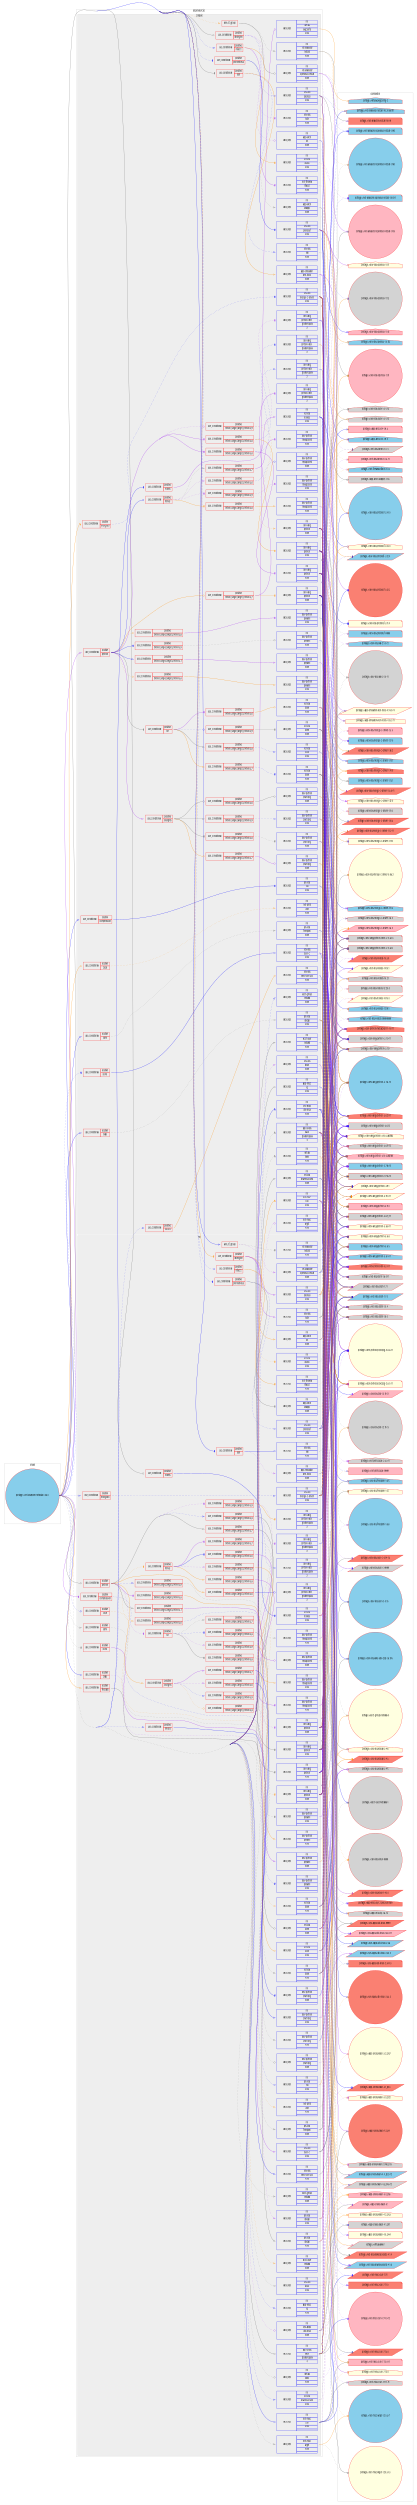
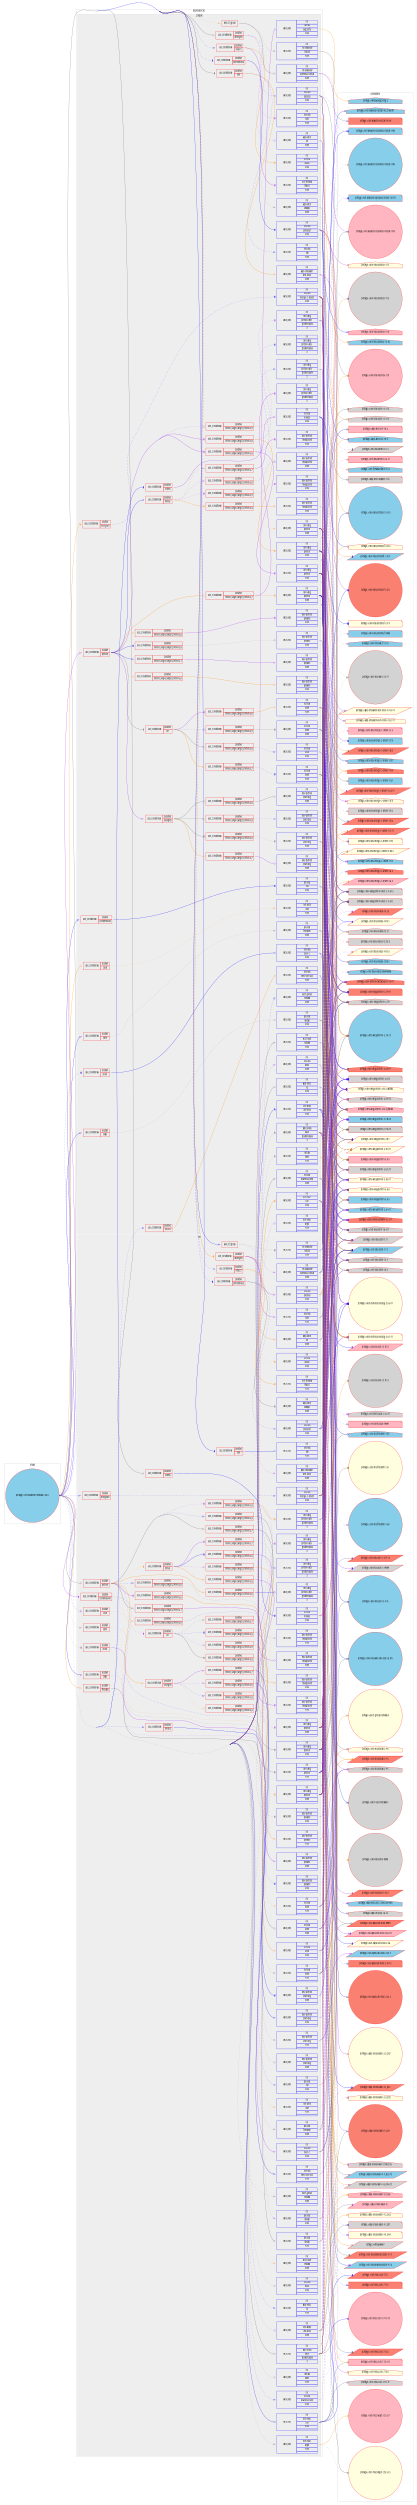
node "portage://dev-libs/mongo-c-driver-0.98.2": shape circle -> parallelogram
node "portage://dev-libs/mongo-c-driver-1.8.2": fillcolor lightgrey -> salmon
node "portage://dev-lang/python-3.7.9-r1": fillcolor lightgrey -> salmon
node "portage://dev-python/util-5.3.1-r1": label "portage://dev-python/util-5.3.1-r1" -> "portage://dev-python/pyyaml-5.3.1-r1"
node "portage://sys-libs/freeipmi-1.5.7": shape house -> circle
node "portage://app-misc/jq-1.7_pre20201109": fillcolor salmon -> skyblue
node "portage://sys-apps/util-linux-2.36": fillcolor skyblue -> lightyellow
node "portage://net-misc/wget-1.20.3-r1": fillcolor skyblue -> lightpink
